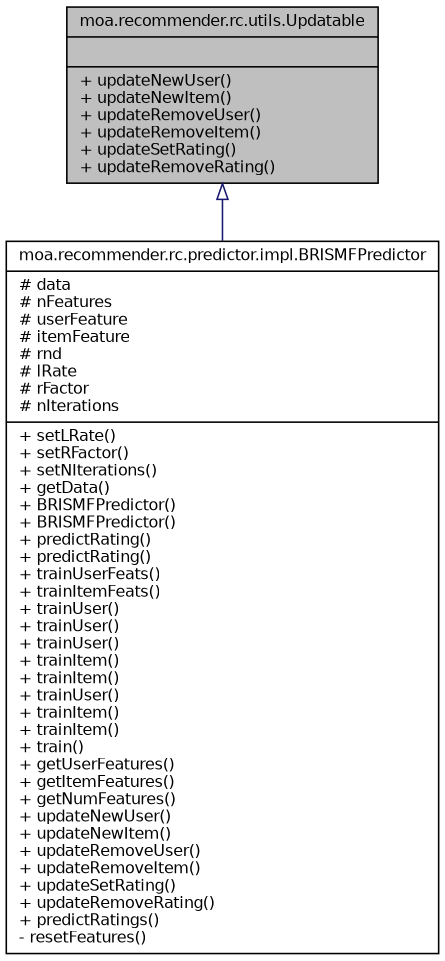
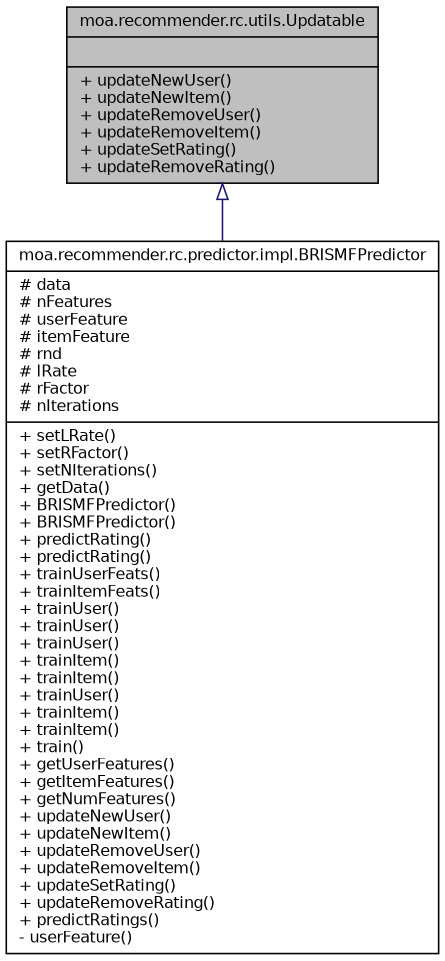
node "moa.recommender.rc.predictor.impl.BRISMFPredictor": text "- resetFeatures()" -> "- userFeature()"
